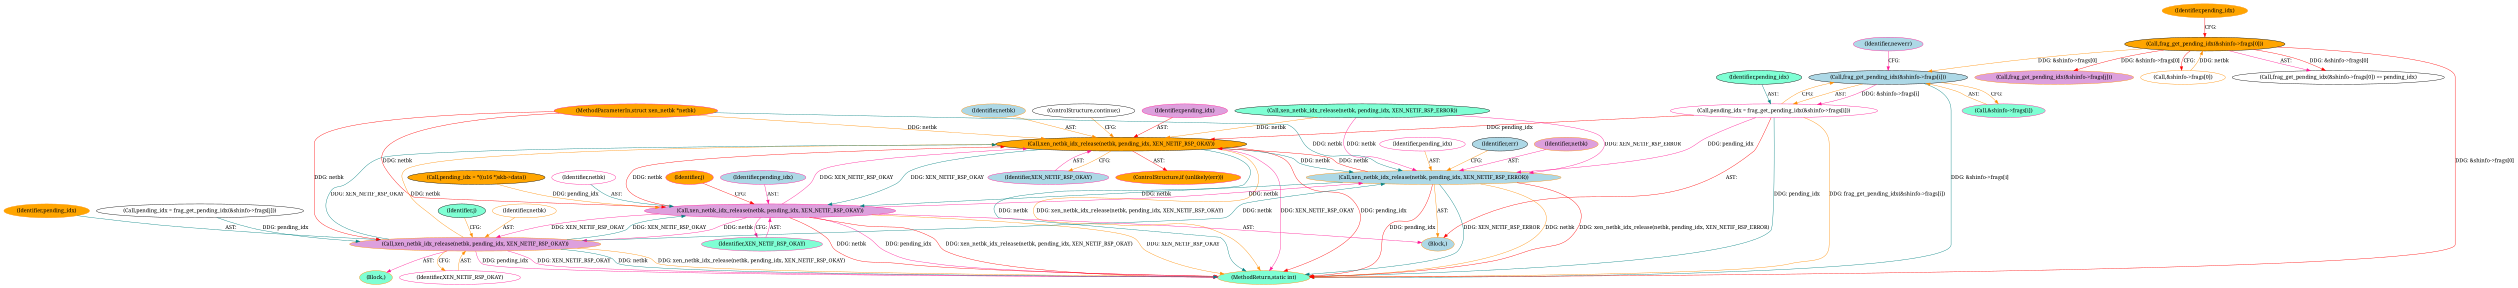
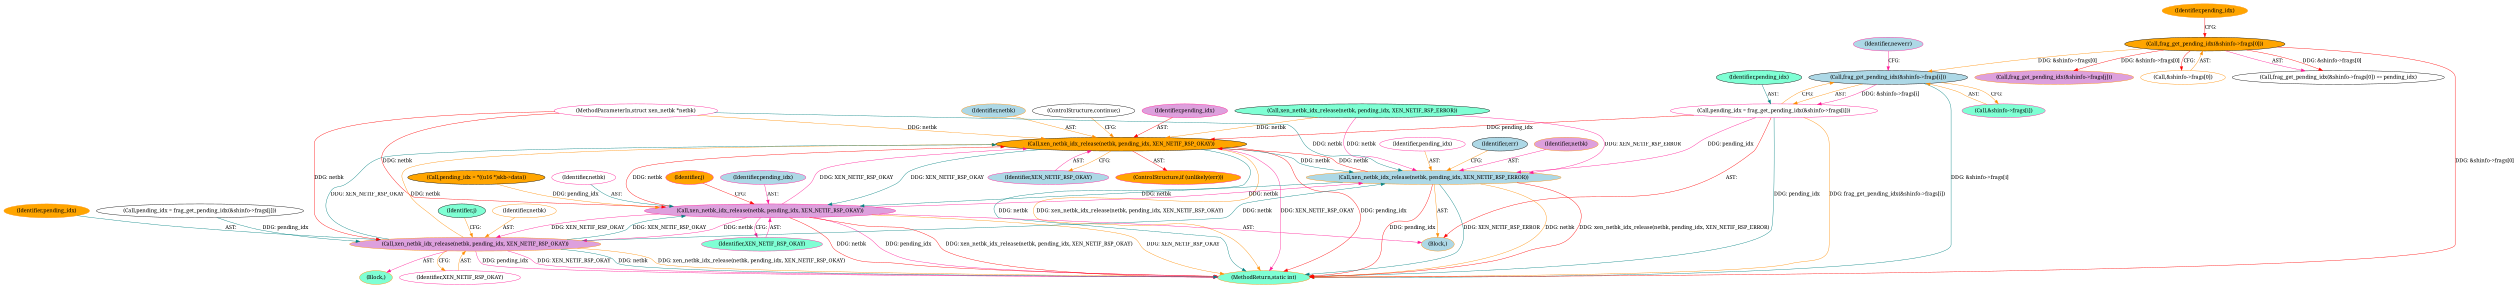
edge "(Call,&shinfo->frags[0])" -> "(Call,frag_get_pending_idx(&shinfo->frags[0]))": label "DDG: netbk" -> "AST: "
node "(MethodParameterIn,struct xen_netbk *netbk)": fillcolor orange -> white
